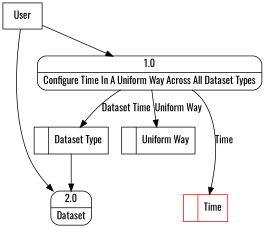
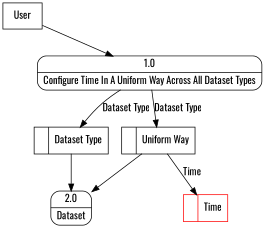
edge "1.0" -> "Dataset Type": label "Dataset Time" -> "Dataset Type"
edge "1.0" -> "Uniform Way": label "Uniform Way" -> "Dataset Type"
edge "User" -> "2.0": now "Uniform Way" -> "2.0"
edge "1.0" -> "Time": now "Uniform Way" -> "Time"
